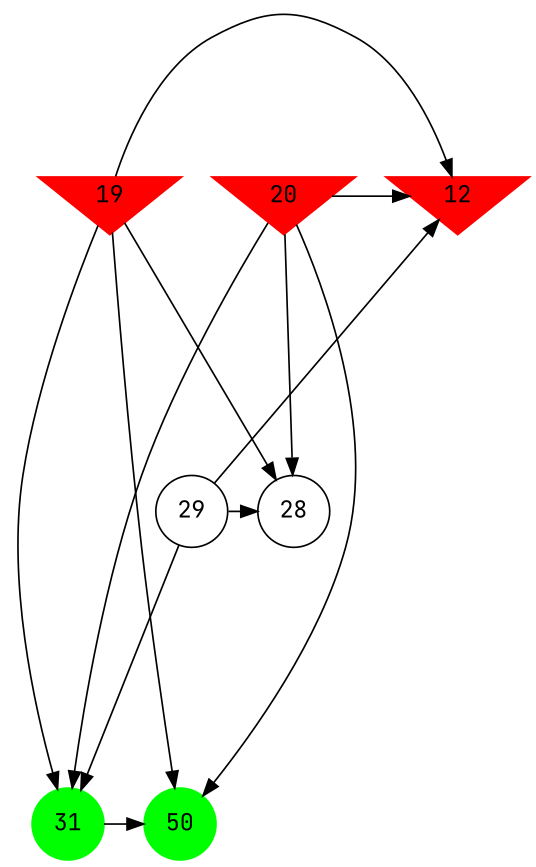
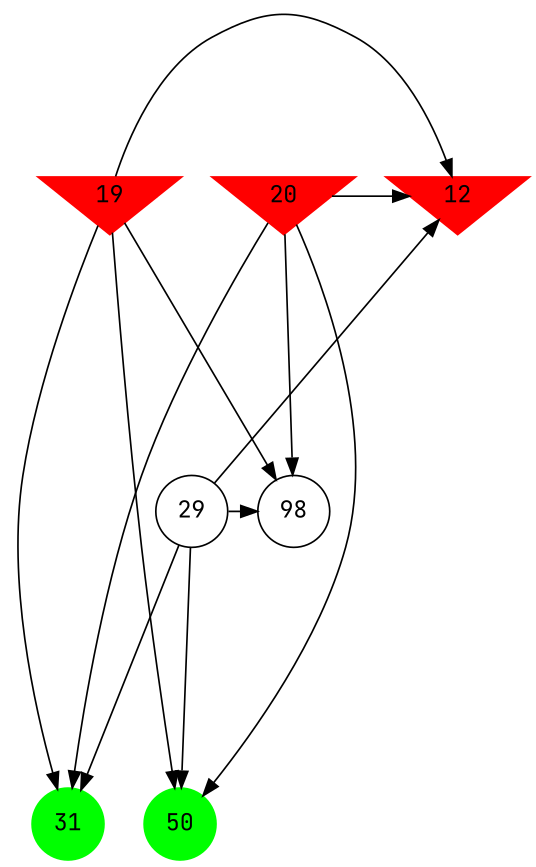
node "28": label "28" -> "98"
edge "31" -> "50": now "29" -> "50"
